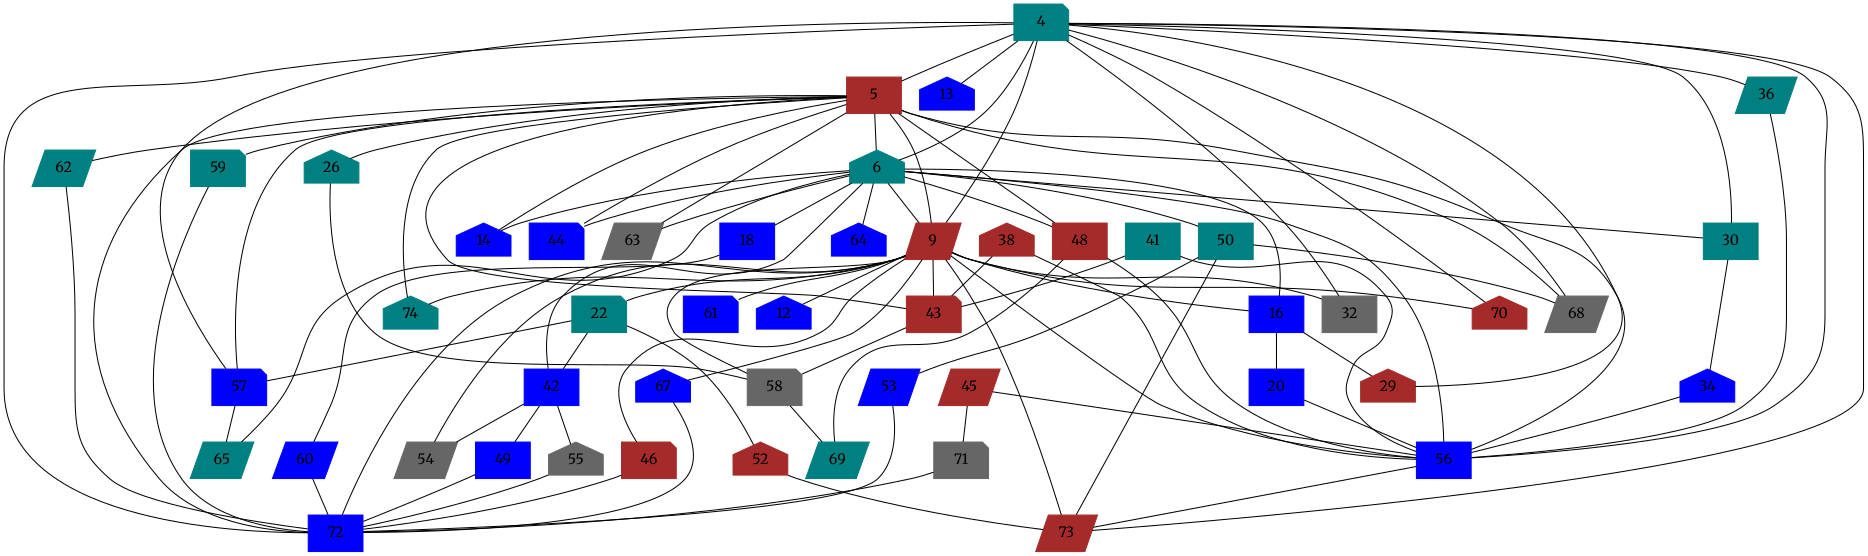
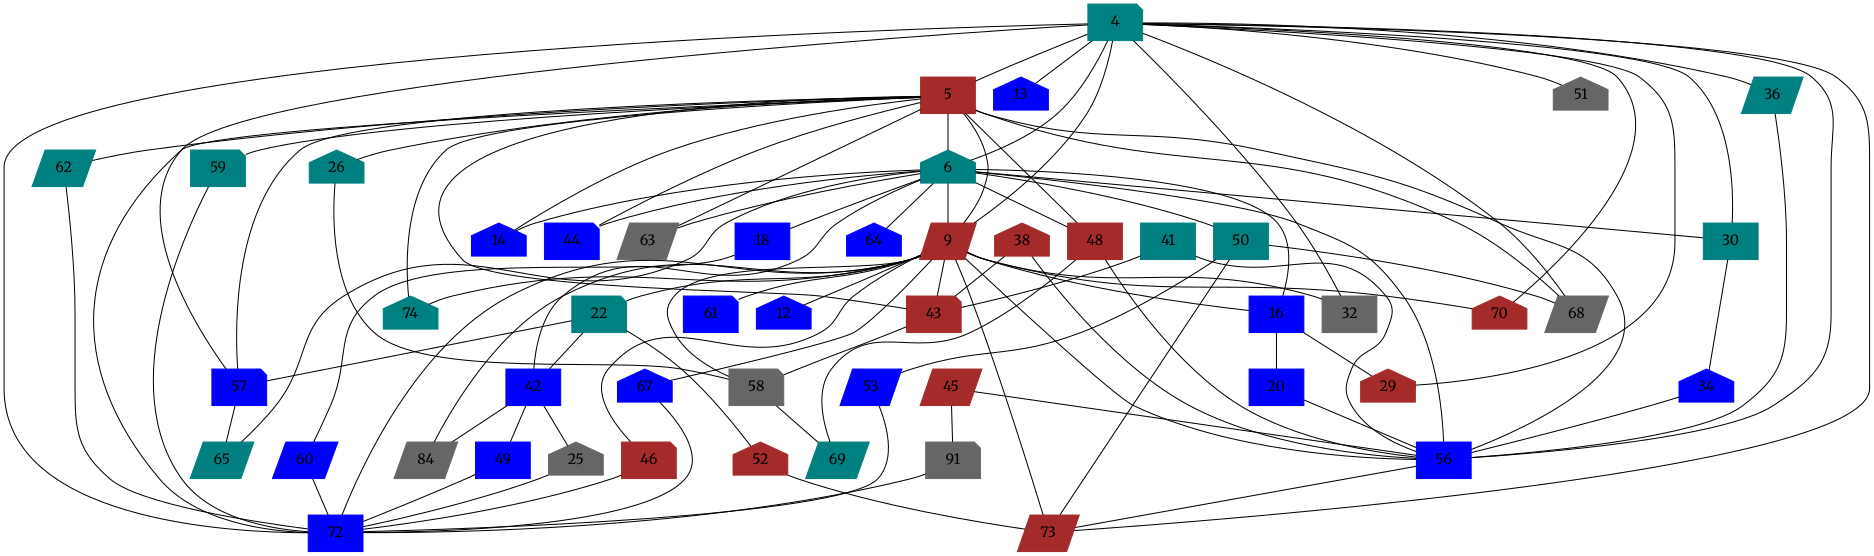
node "51": added
node "54": label "54" -> "84"
node "55": label "55" -> "25"
node "71": label "71" -> "91"
